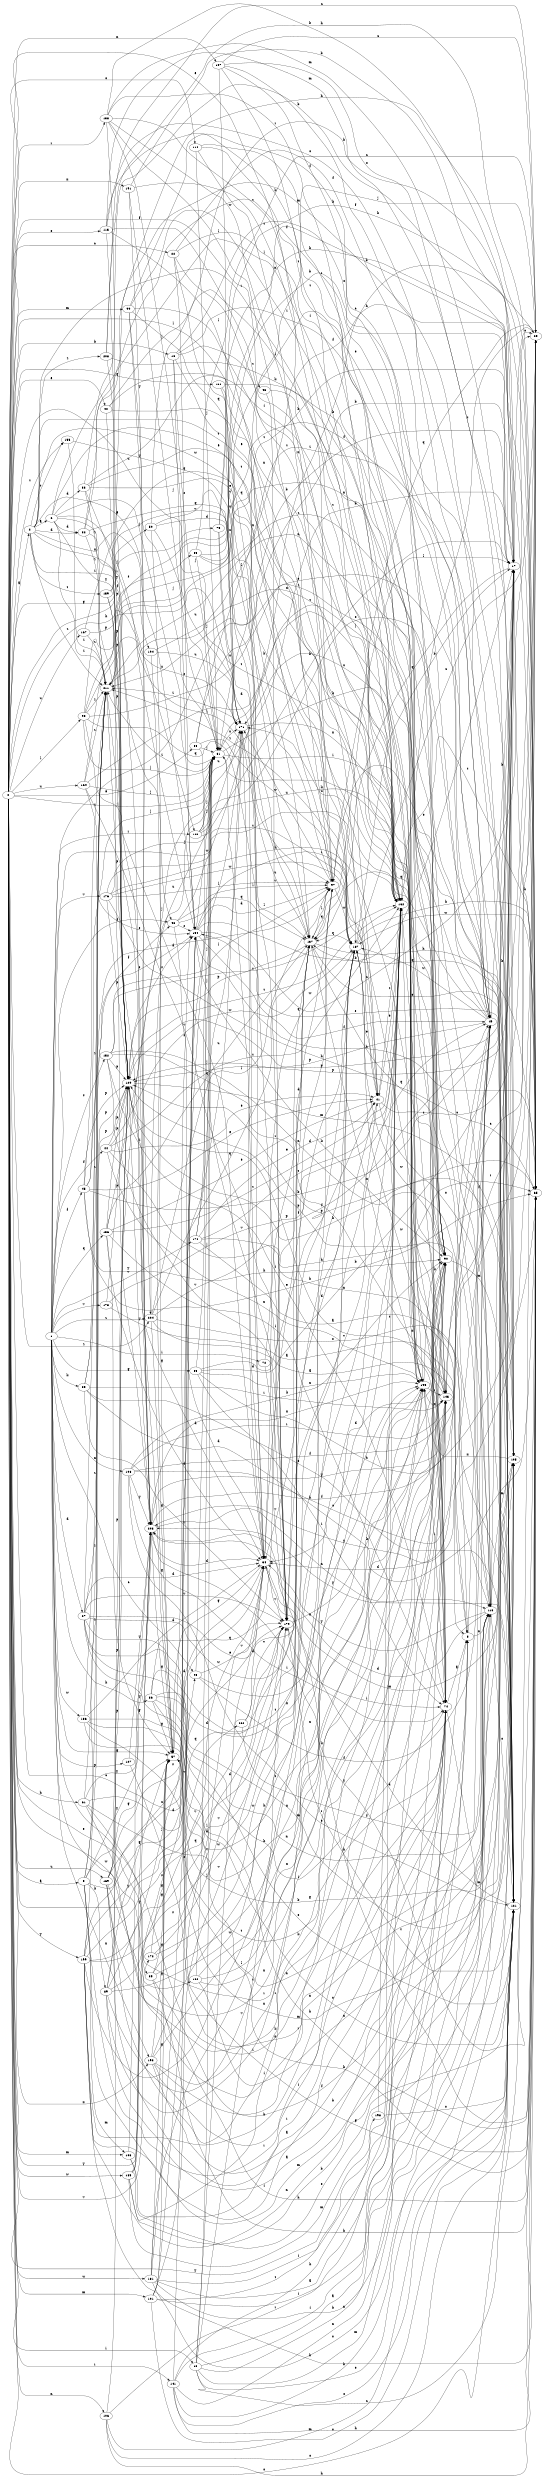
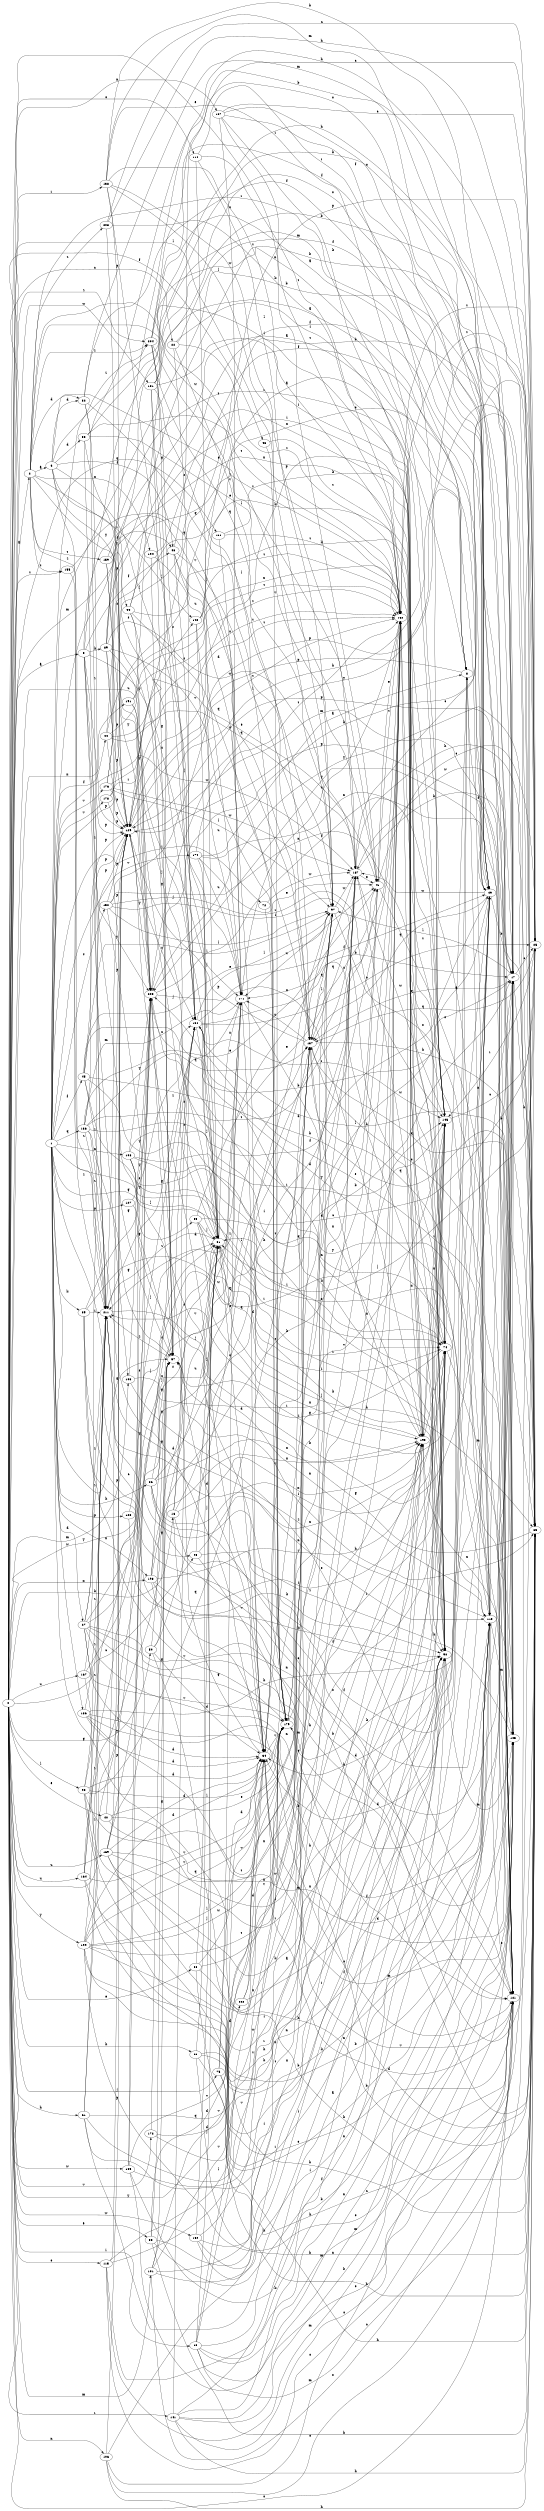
edge "176" -> "65": now "57" -> "65"
edge "136" -> "211": added, label "z"
node "123": added
node "198": removed
